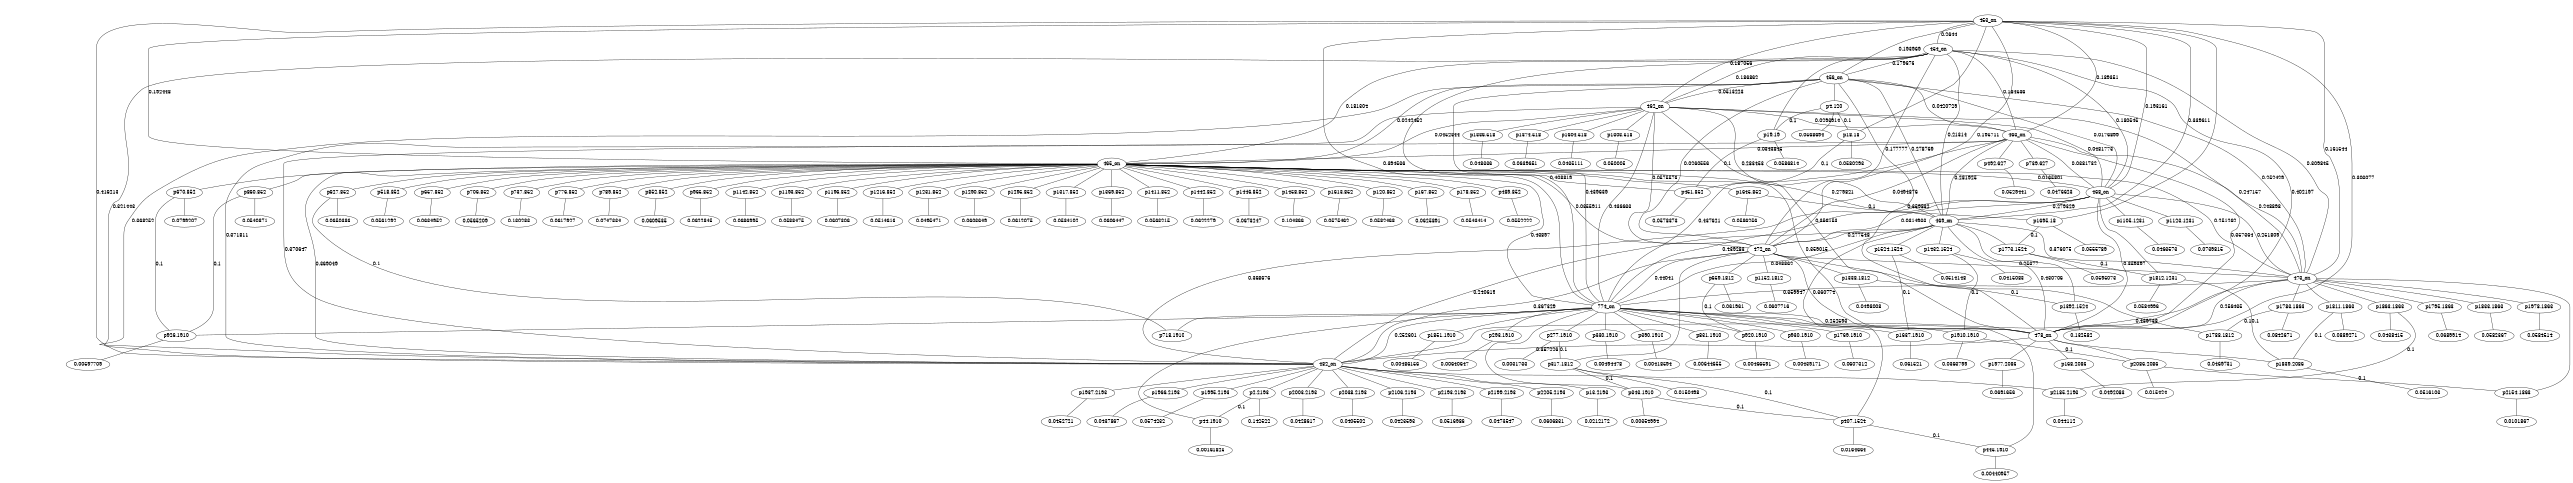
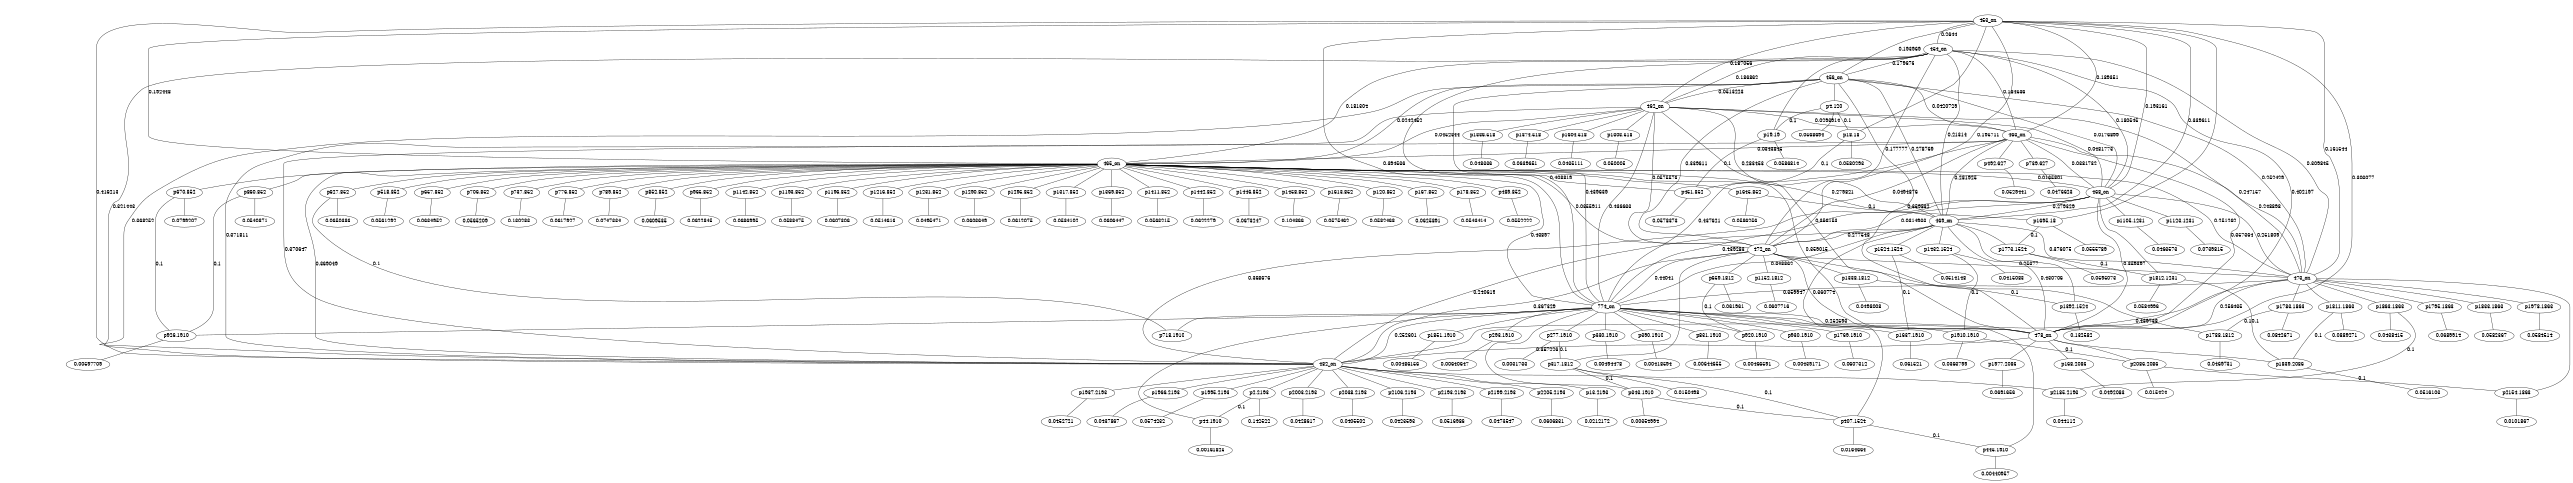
edge "456_on" -- "472_on": label "0.0260556" -> "0.339611"
